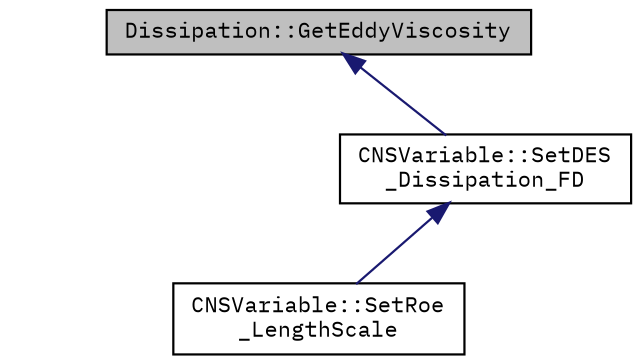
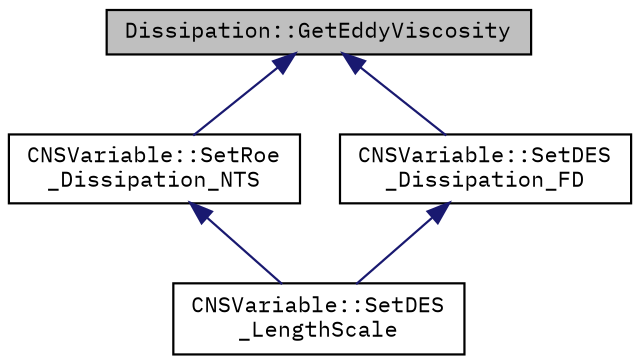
node "CNSVariable::SetRoe _Dissipation_NTS": added
node "CNSVariable::SetRoe _LengthScale": label "CNSVariable::SetRoe _LengthScale" -> "CNSVariable::SetDES _LengthScale"
